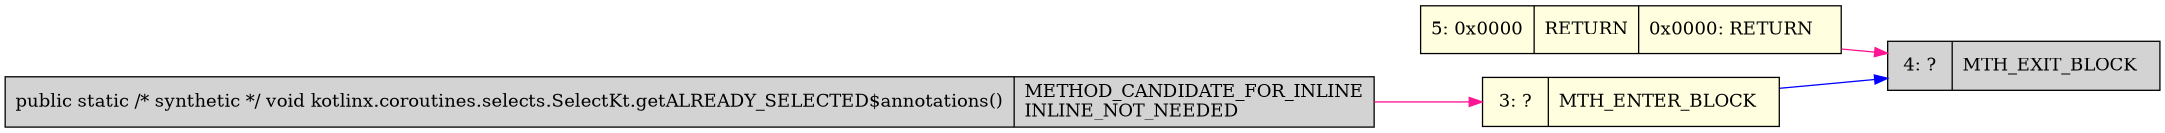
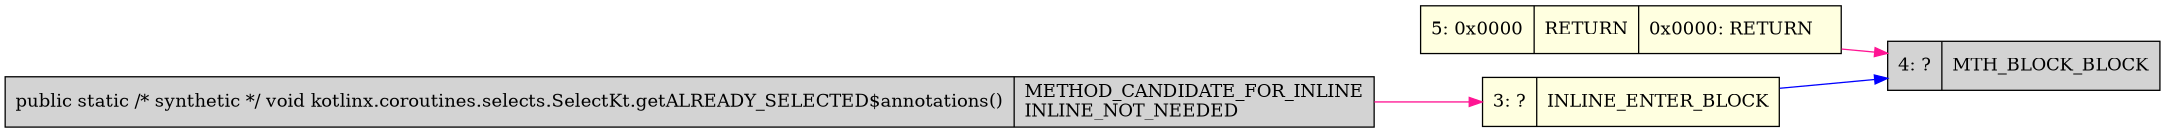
node "4: ?": text "MTH_EXIT_BLOCK" -> "MTH_BLOCK_BLOCK"
node "3: ?": text "MTH_ENTER_BLOCK" -> "INLINE_ENTER_BLOCK"
